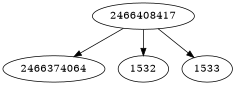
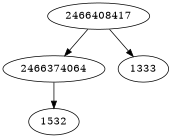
edge "2466408417" -> "1532": now "2466374064" -> "1532"
node "1533": label "1533" -> "1333"
